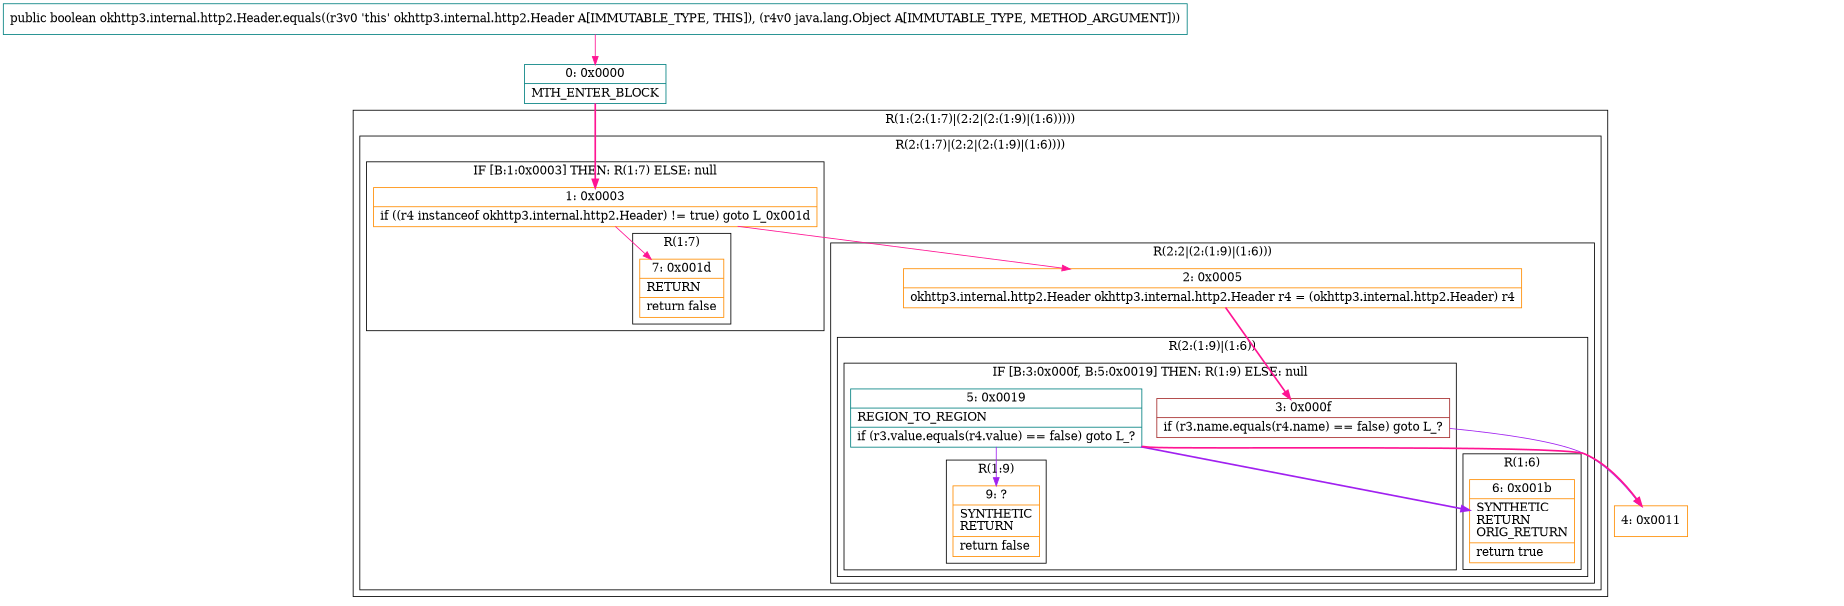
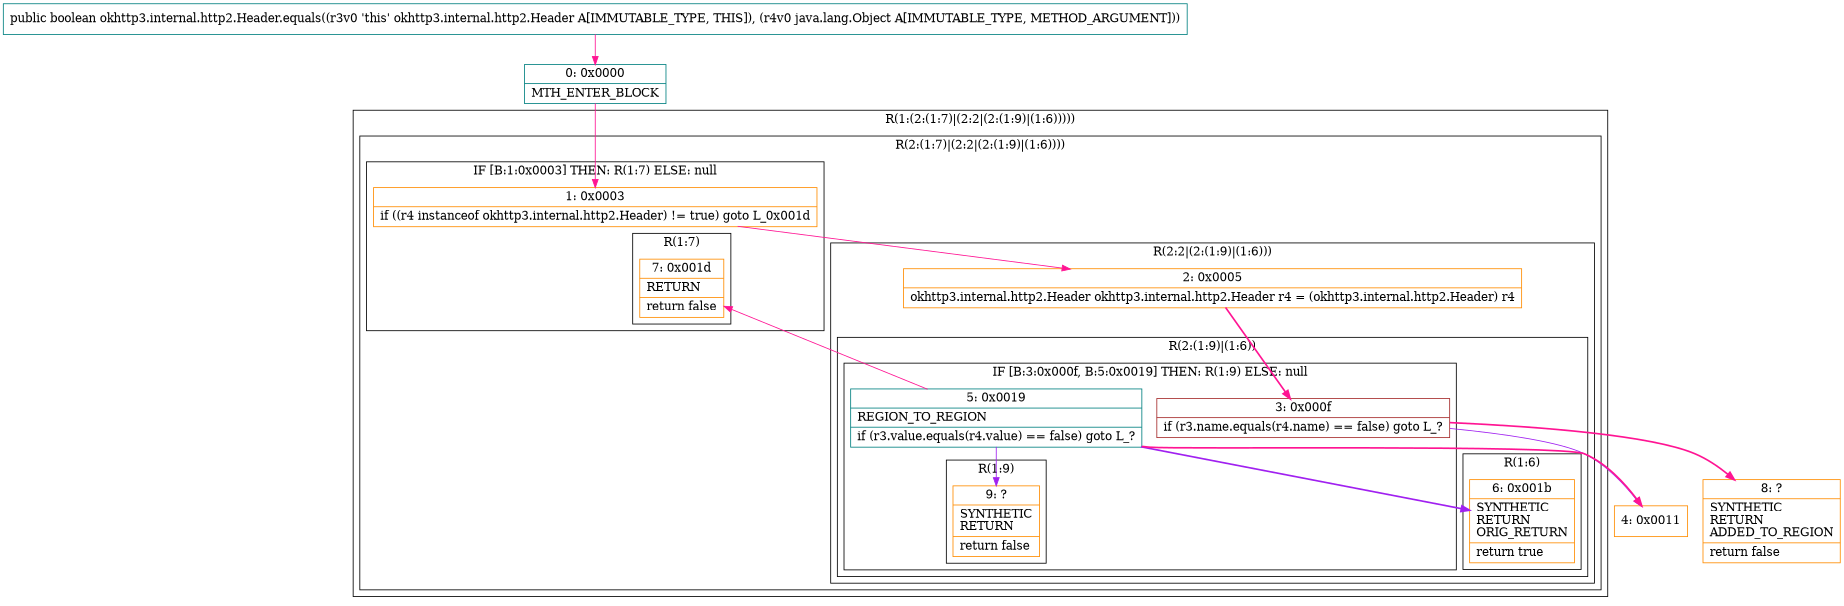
edge "0: 0x0000" -> "1: 0x0003": style bold -> solid
edge "1: 0x0003" -> "7: 0x001d": now "5: 0x0019" -> "7: 0x001d"
node "8: ?": added
